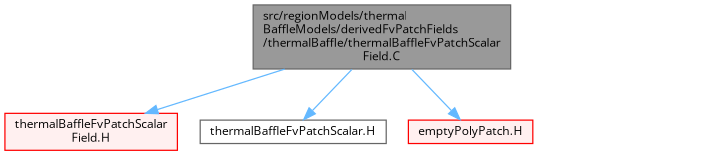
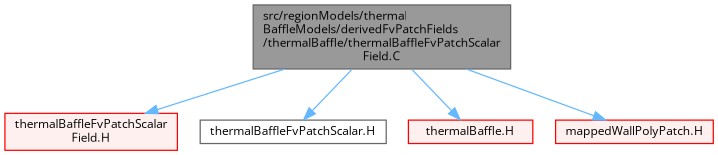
node "emptyPolyPatch.H": label "emptyPolyPatch.H" -> "thermalBaffle.H"
node "mappedWallPolyPatch.H": added
